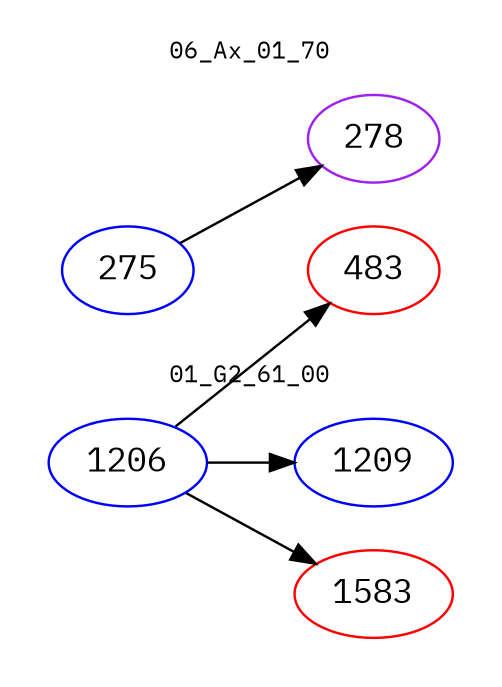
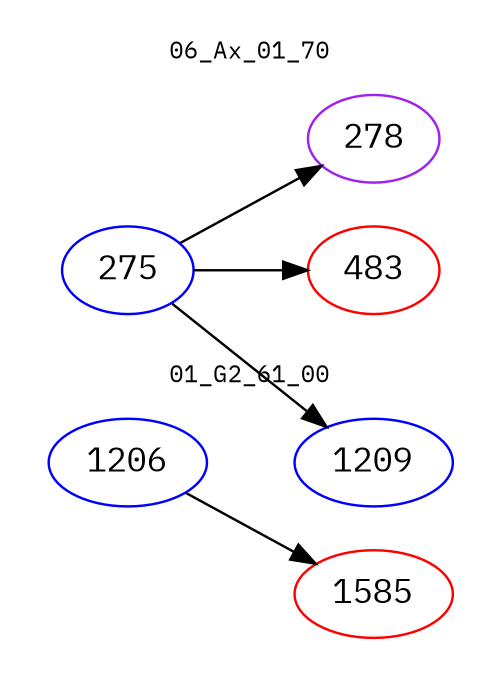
edge "1206" -> "483": now "275" -> "483"
edge "1206" -> "1209": now "275" -> "1209"
node "1583": label "1583" -> "1585"
